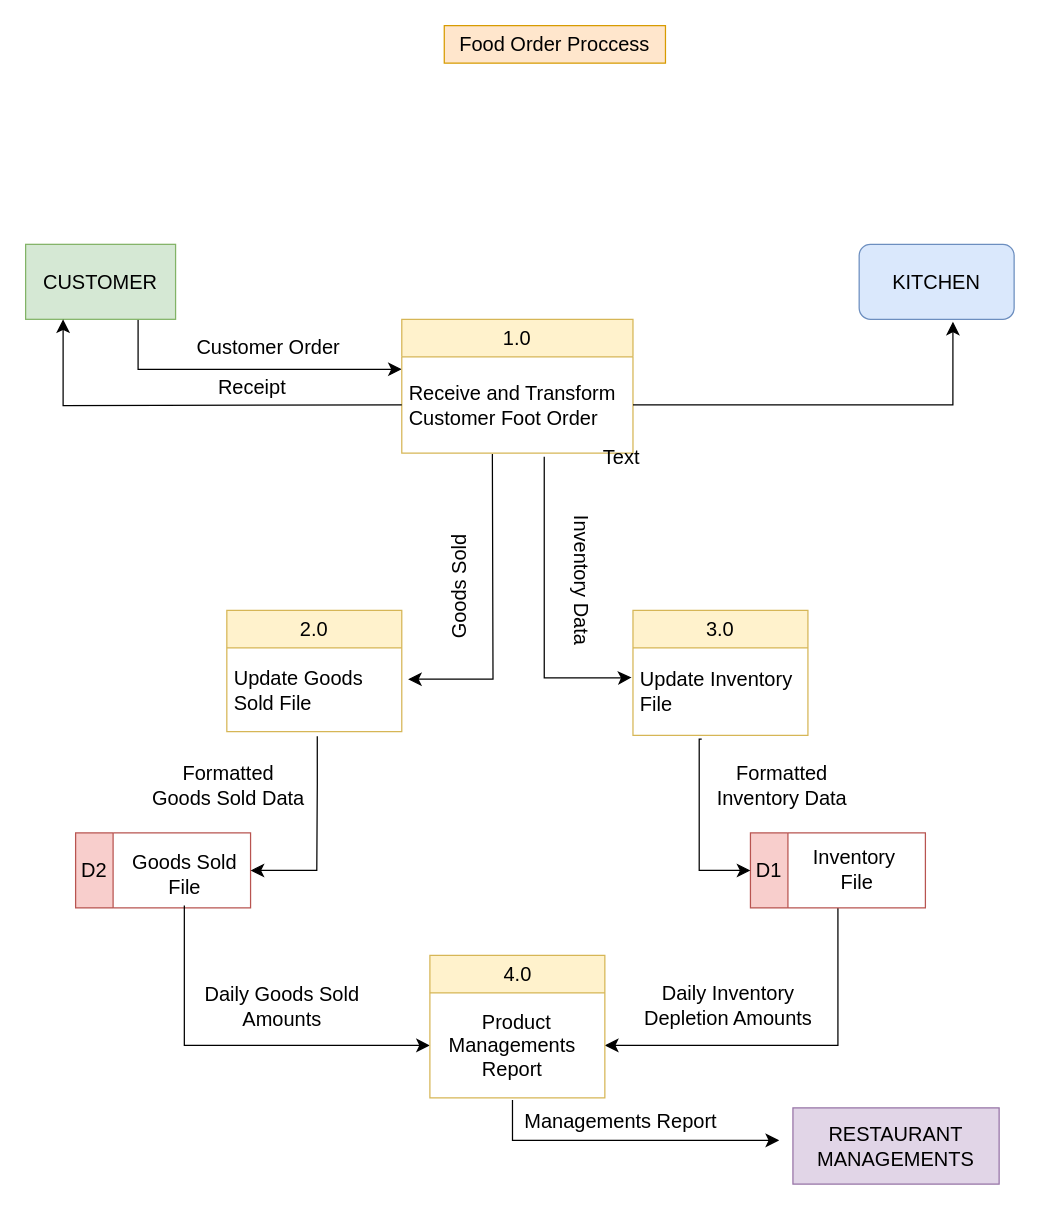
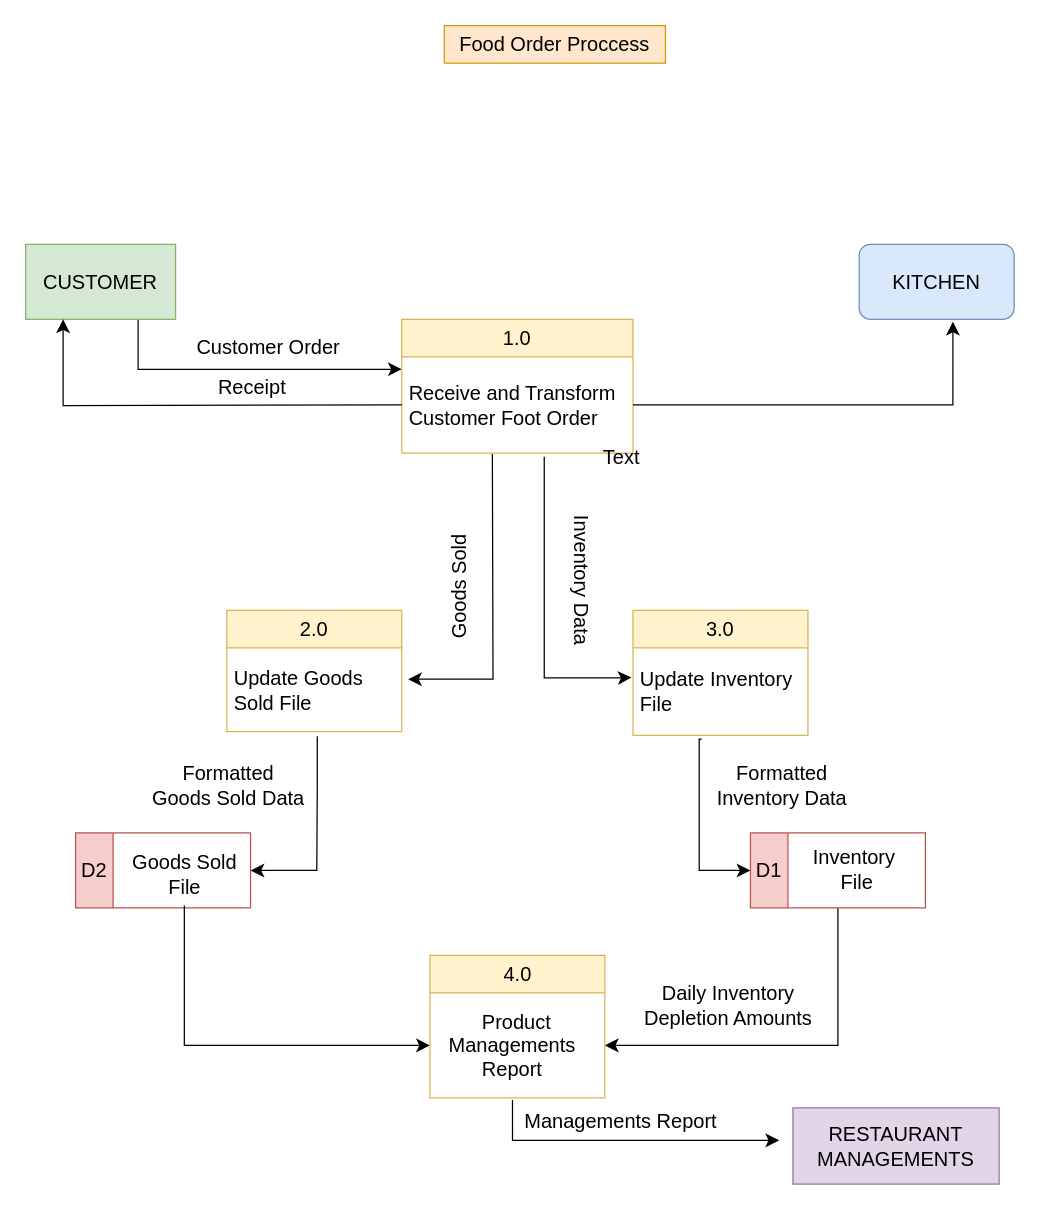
node "Daily Goods Sold Amounts": removed
